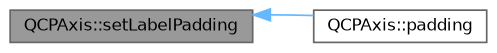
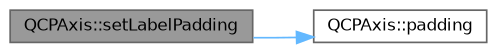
edge "QCPAxis::padding" -> "QCPAxis::setLabelPadding": reversed
